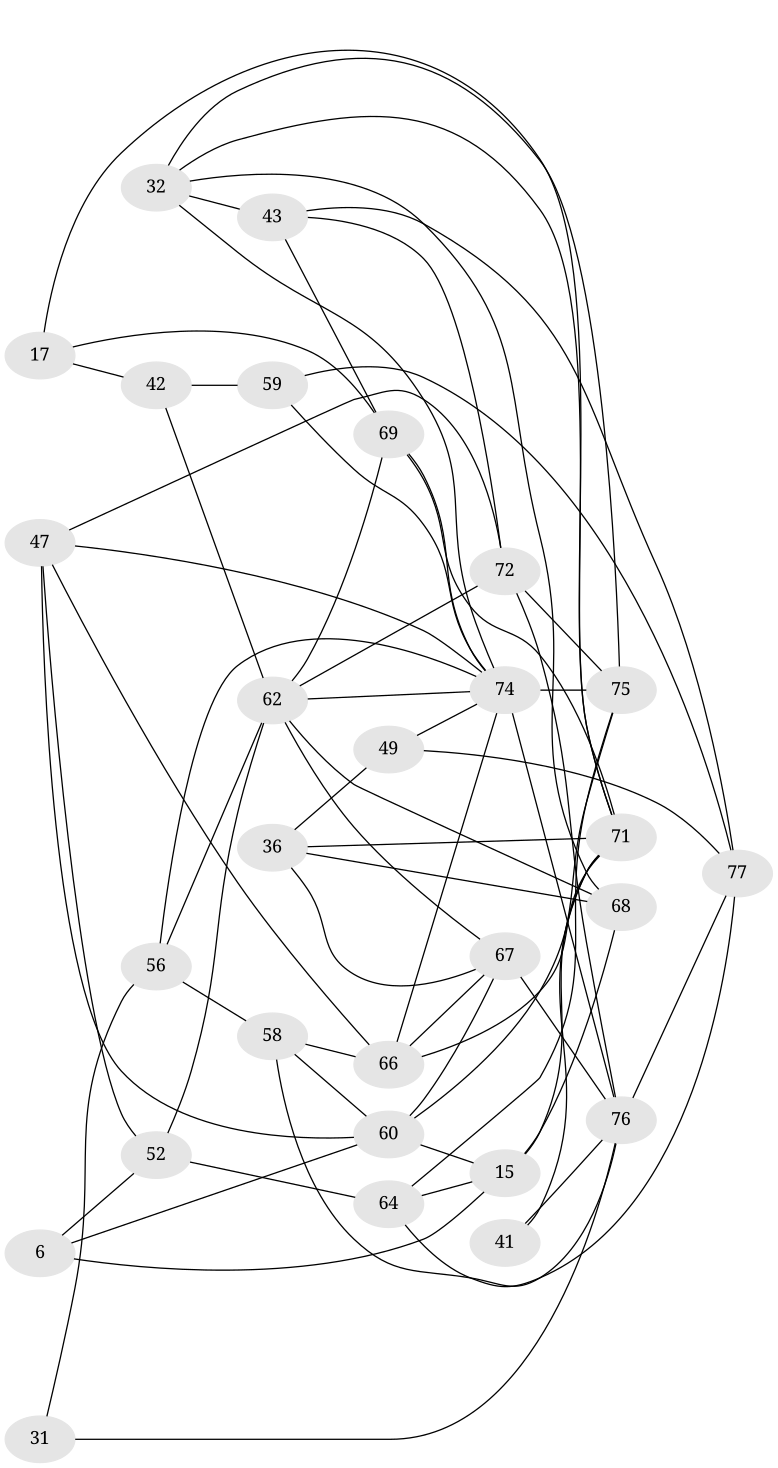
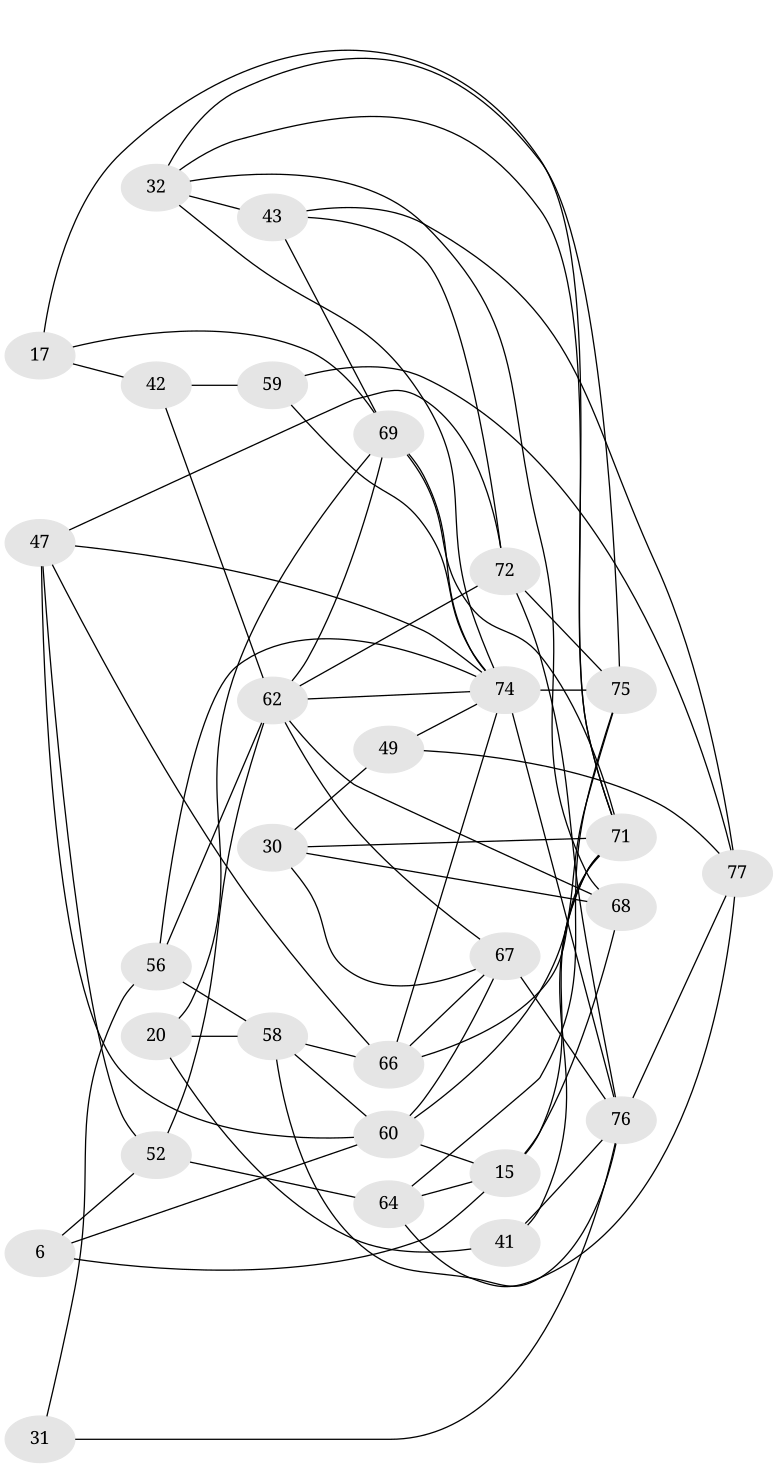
node "36": label "36" -> "30"
node "20": added
